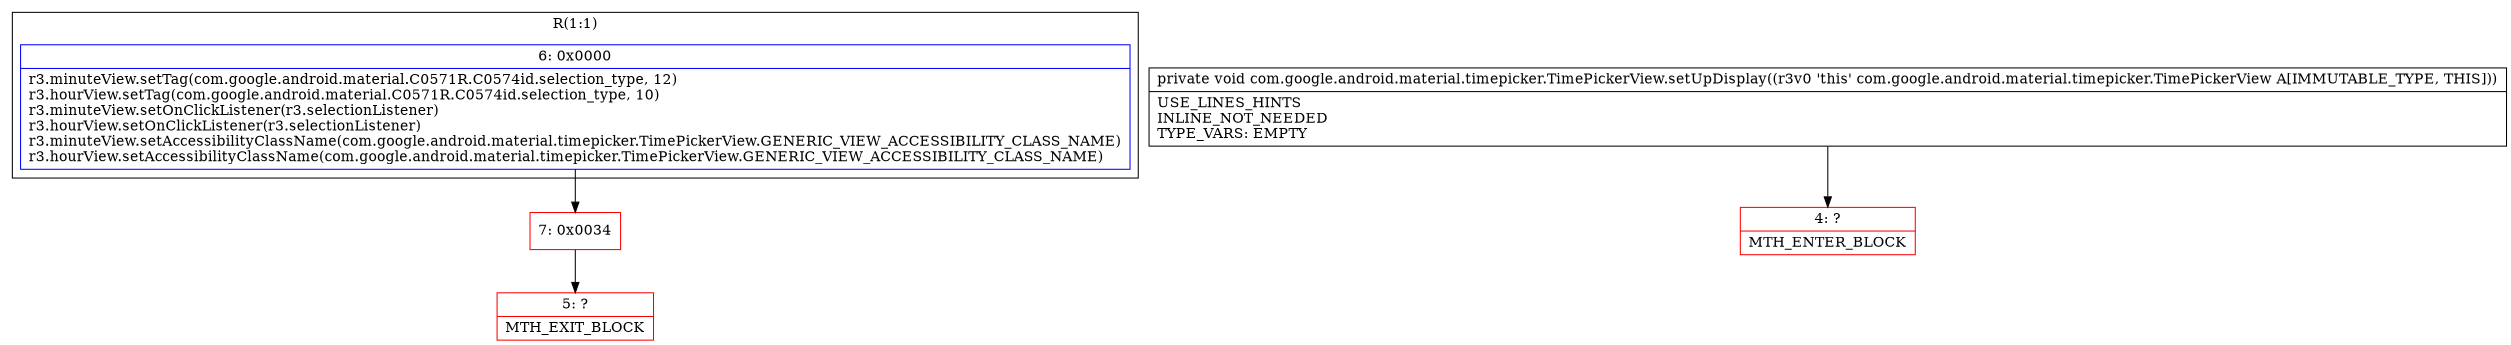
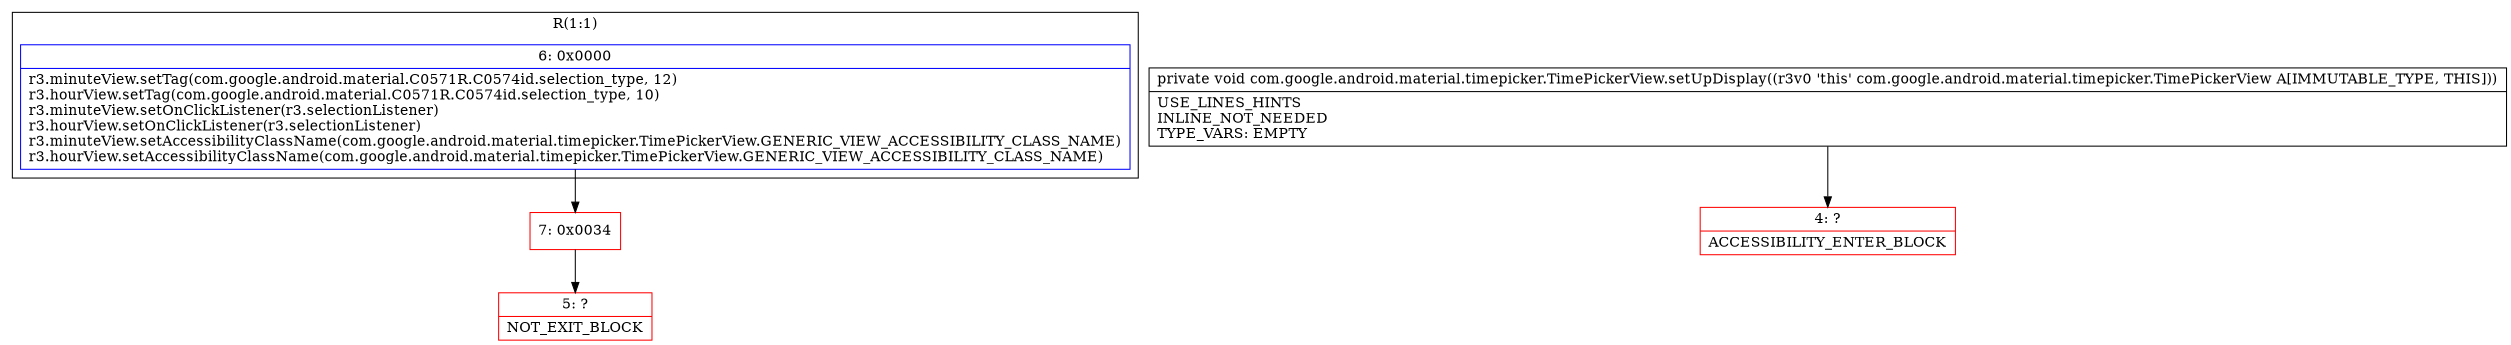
node "4: ?": text "MTH_ENTER_BLOCK" -> "ACCESSIBILITY_ENTER_BLOCK"
node "5: ?": text "MTH_EXIT_BLOCK" -> "NOT_EXIT_BLOCK"
